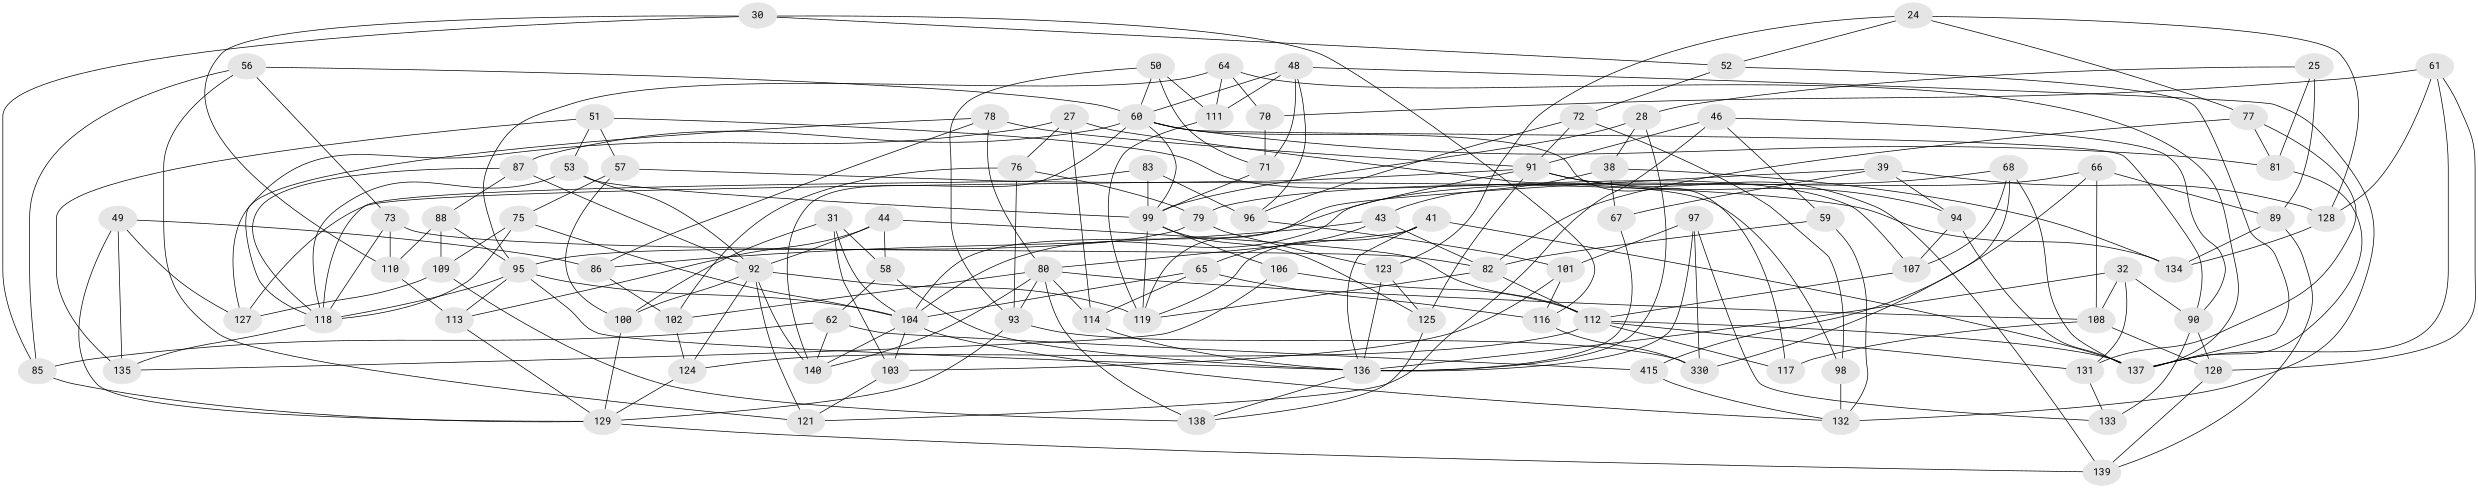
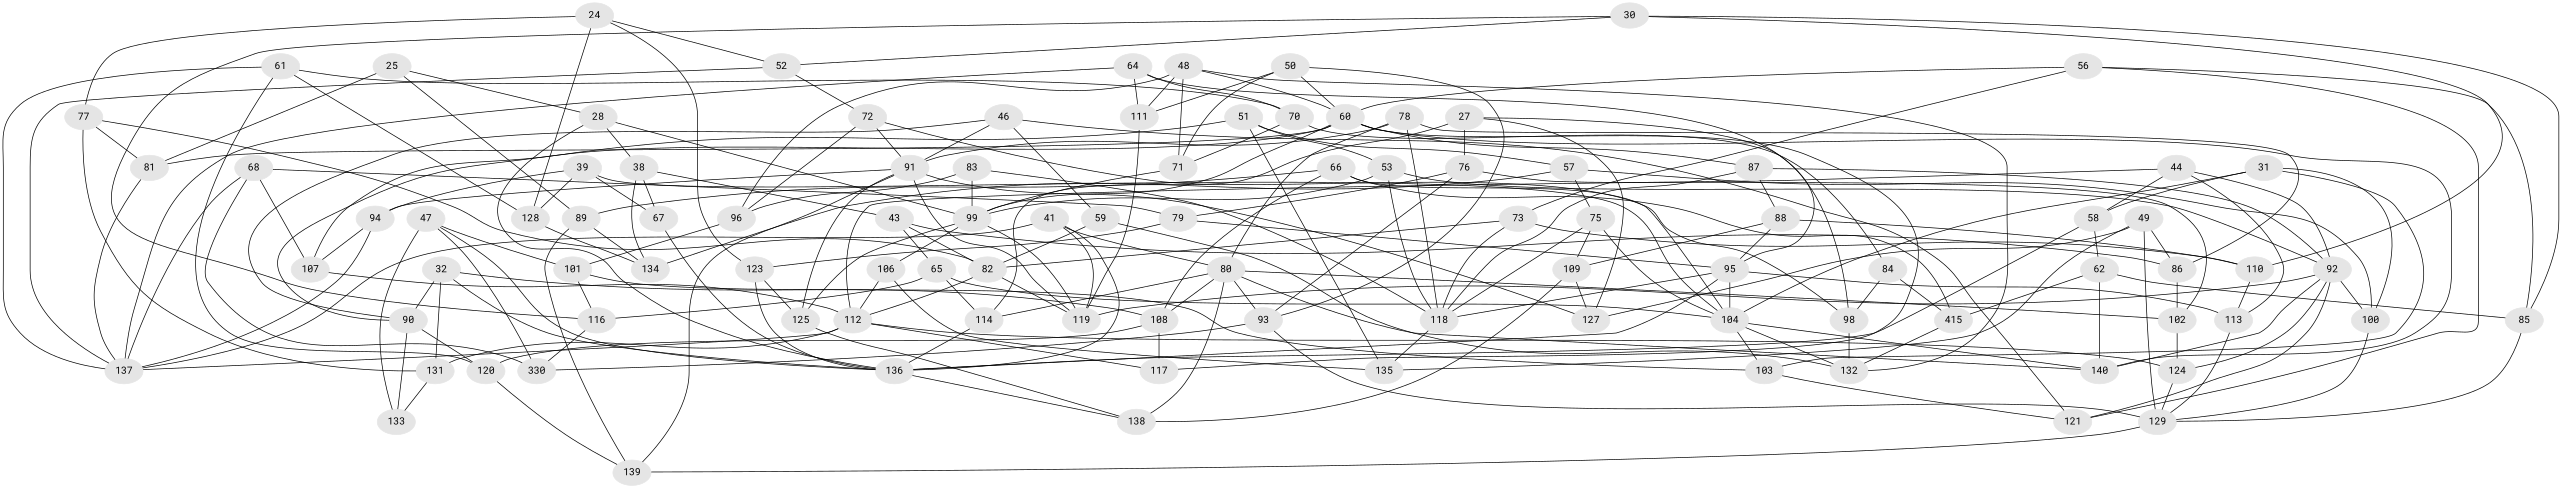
node "97": label "97" -> "47"
node "84": added
